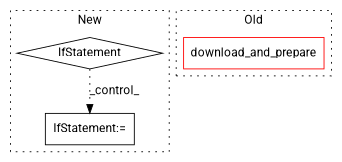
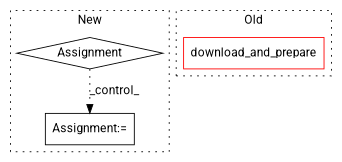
node "IfStatement": label "IfStatement" -> "Assignment"
node "IfStatement:=": label "IfStatement:=" -> "Assignment:="
